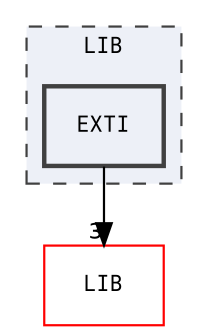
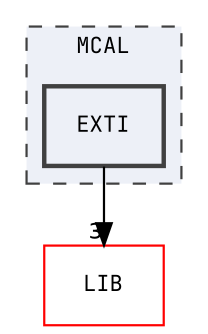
cluster "LIB": label "LIB" -> "MCAL"
